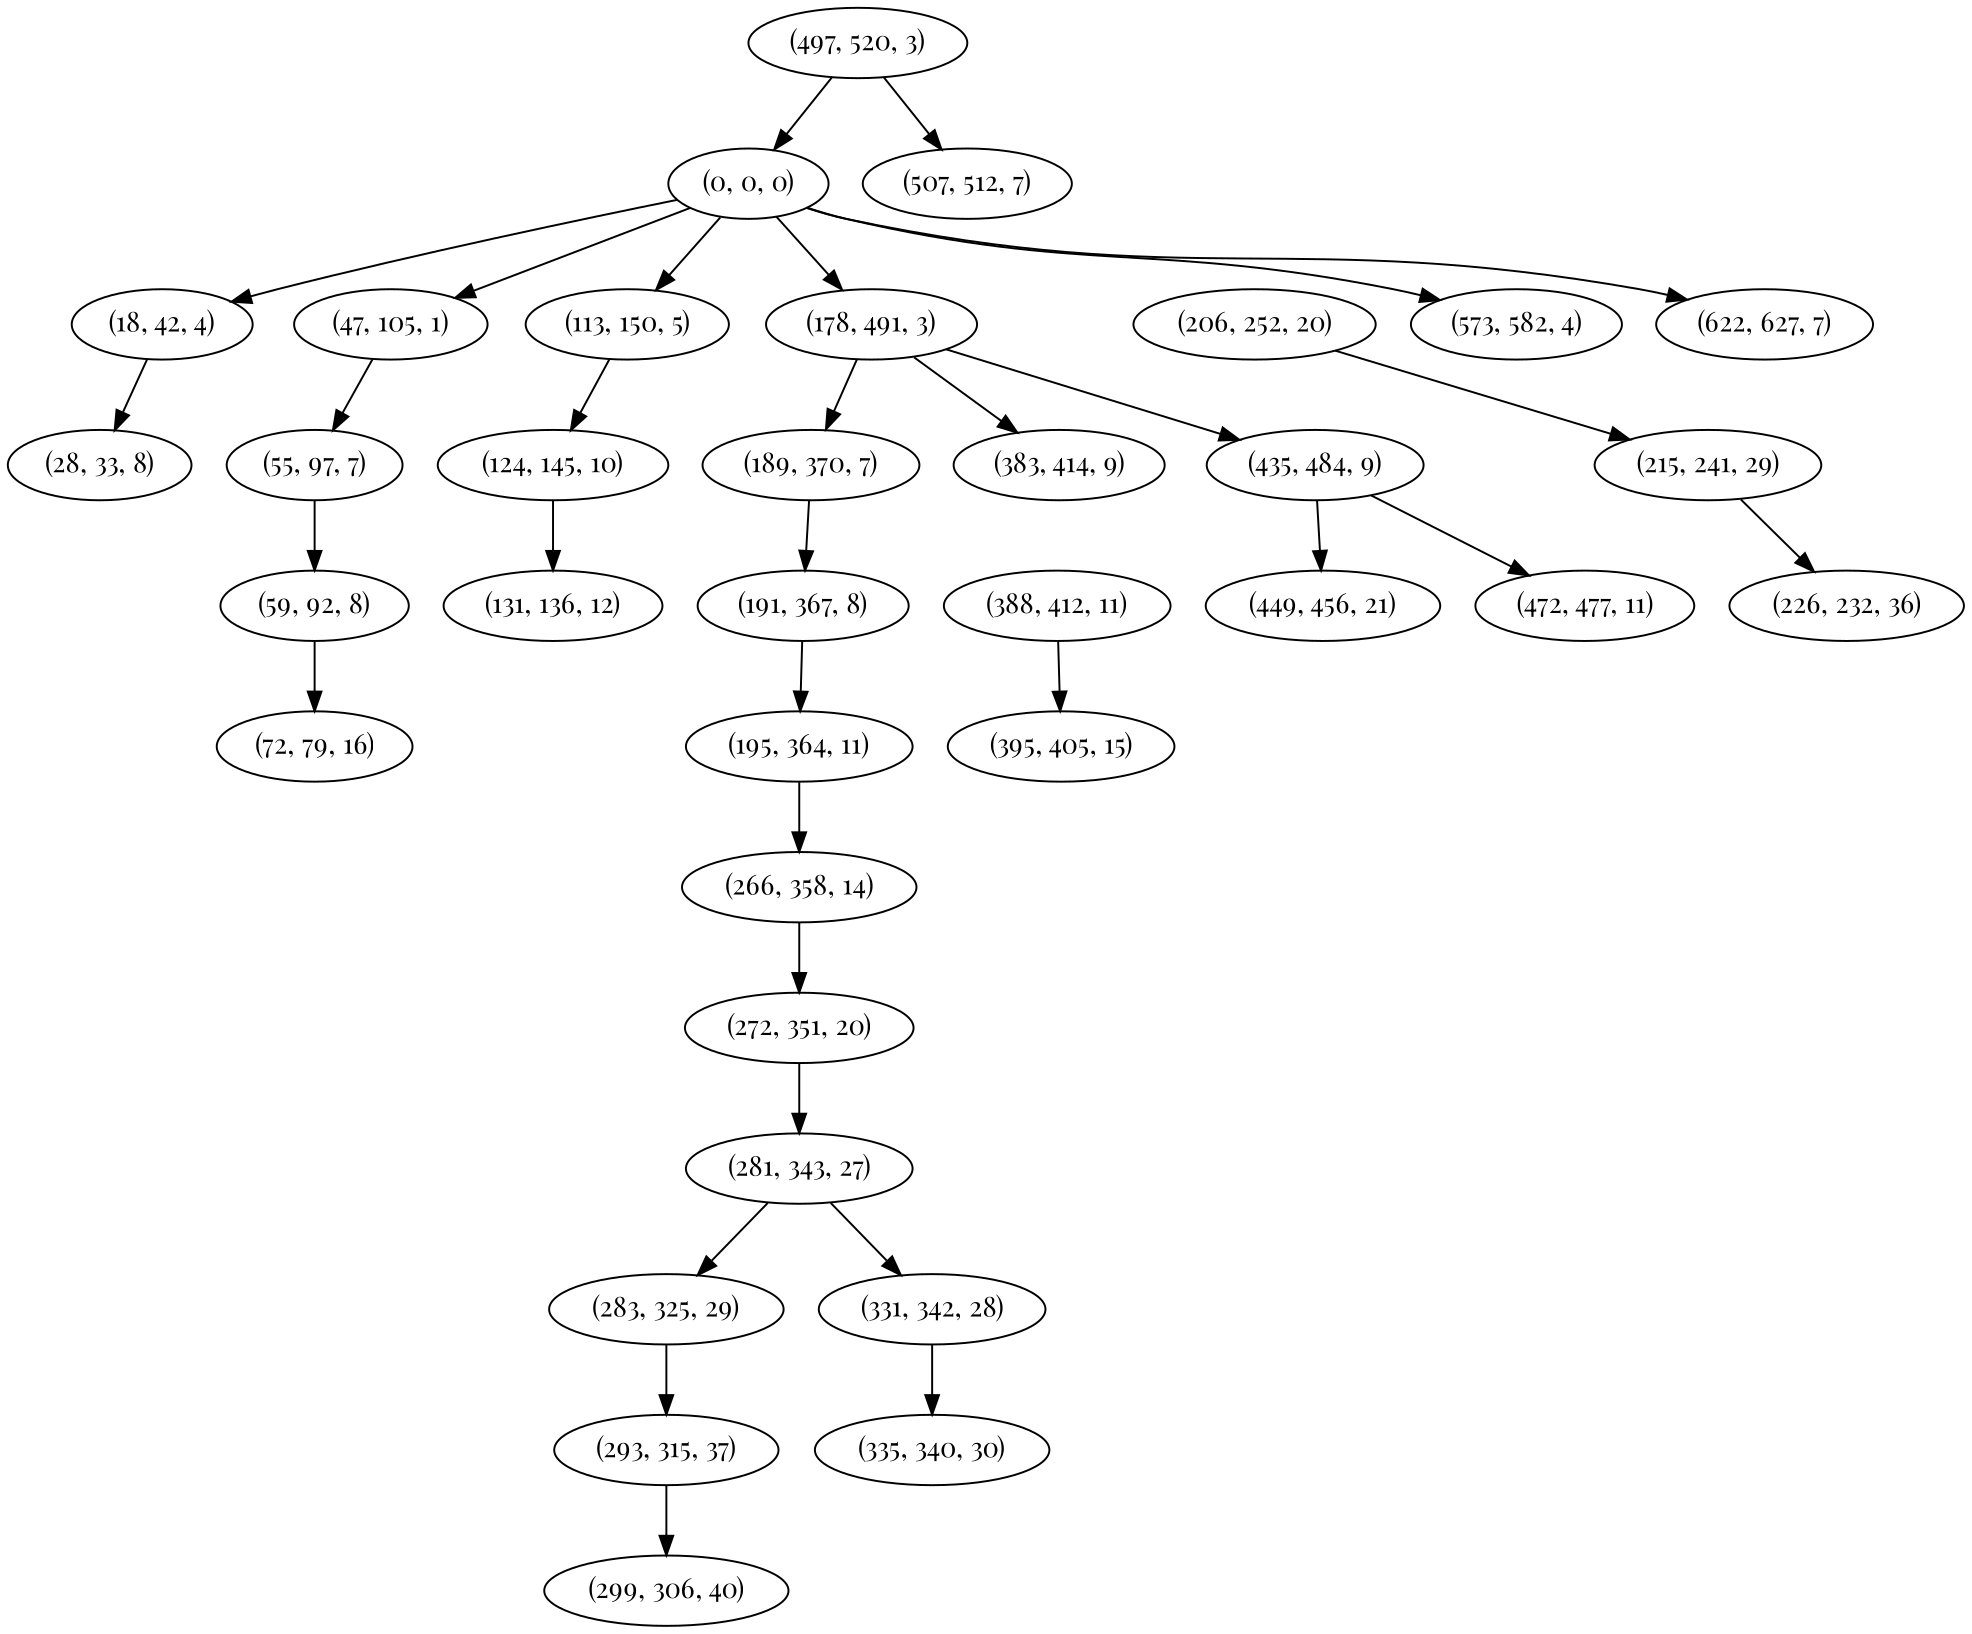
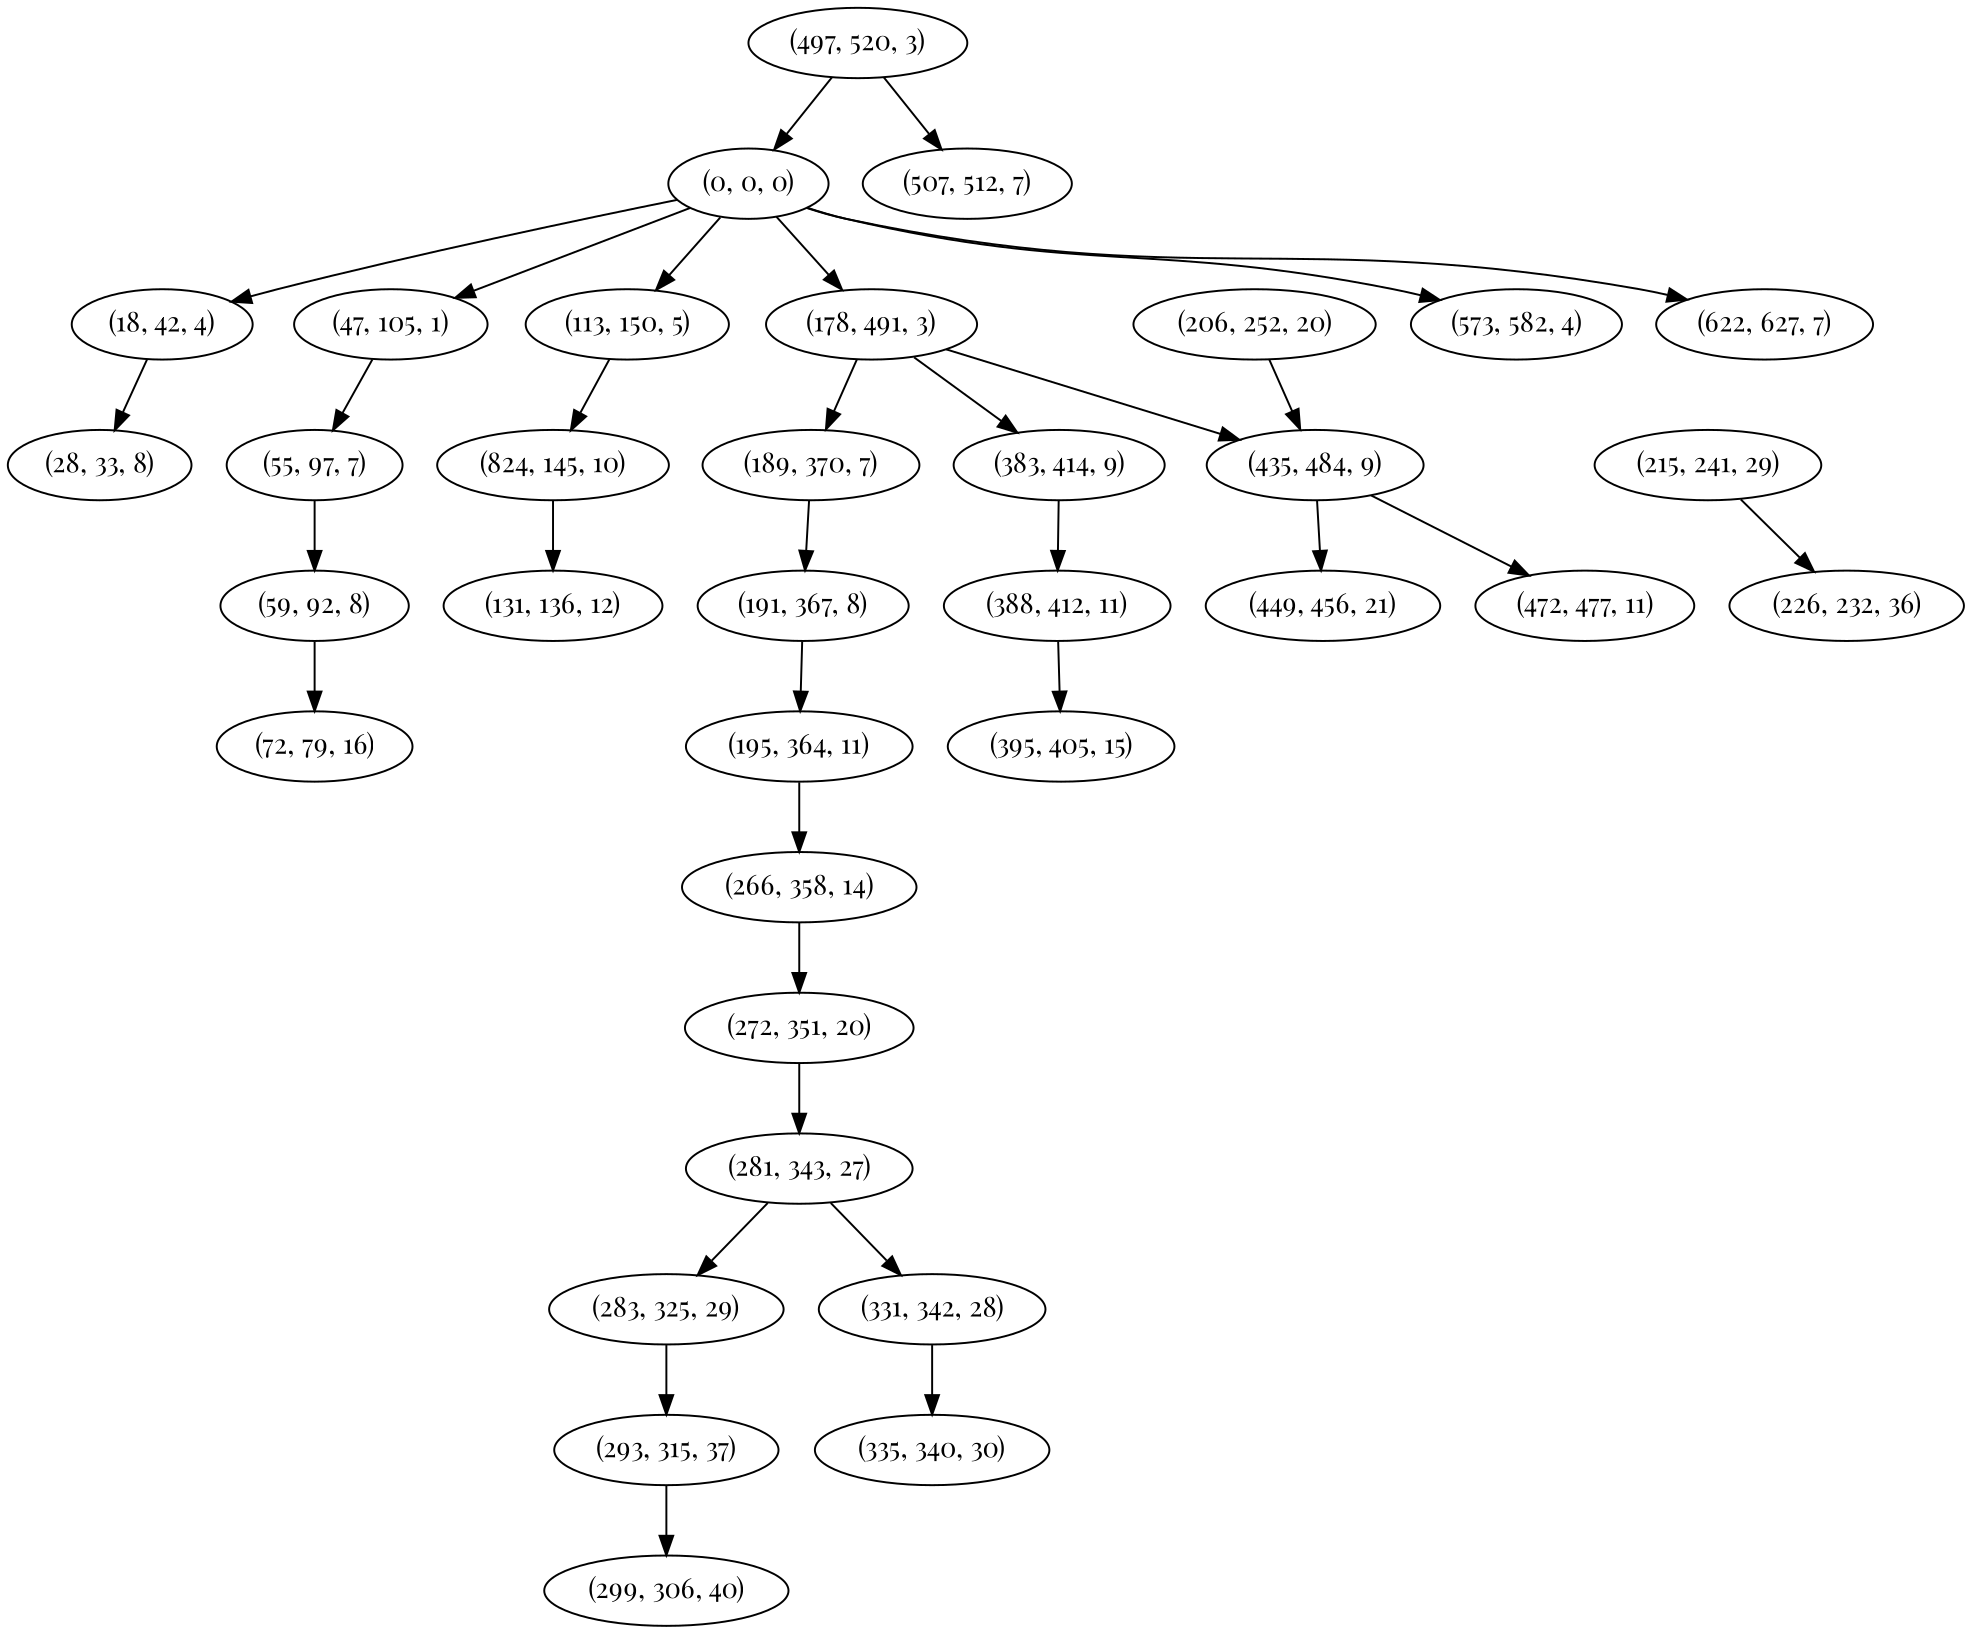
edge "(206, 252, 20)" -> "(215, 241, 29)": now "(206, 252, 20)" -> "(435, 484, 9)"
node "(124, 145, 10)": label "(124, 145, 10)" -> "(824, 145, 10)"
edge "(383, 414, 9)" -> "(388, 412, 11)": added
